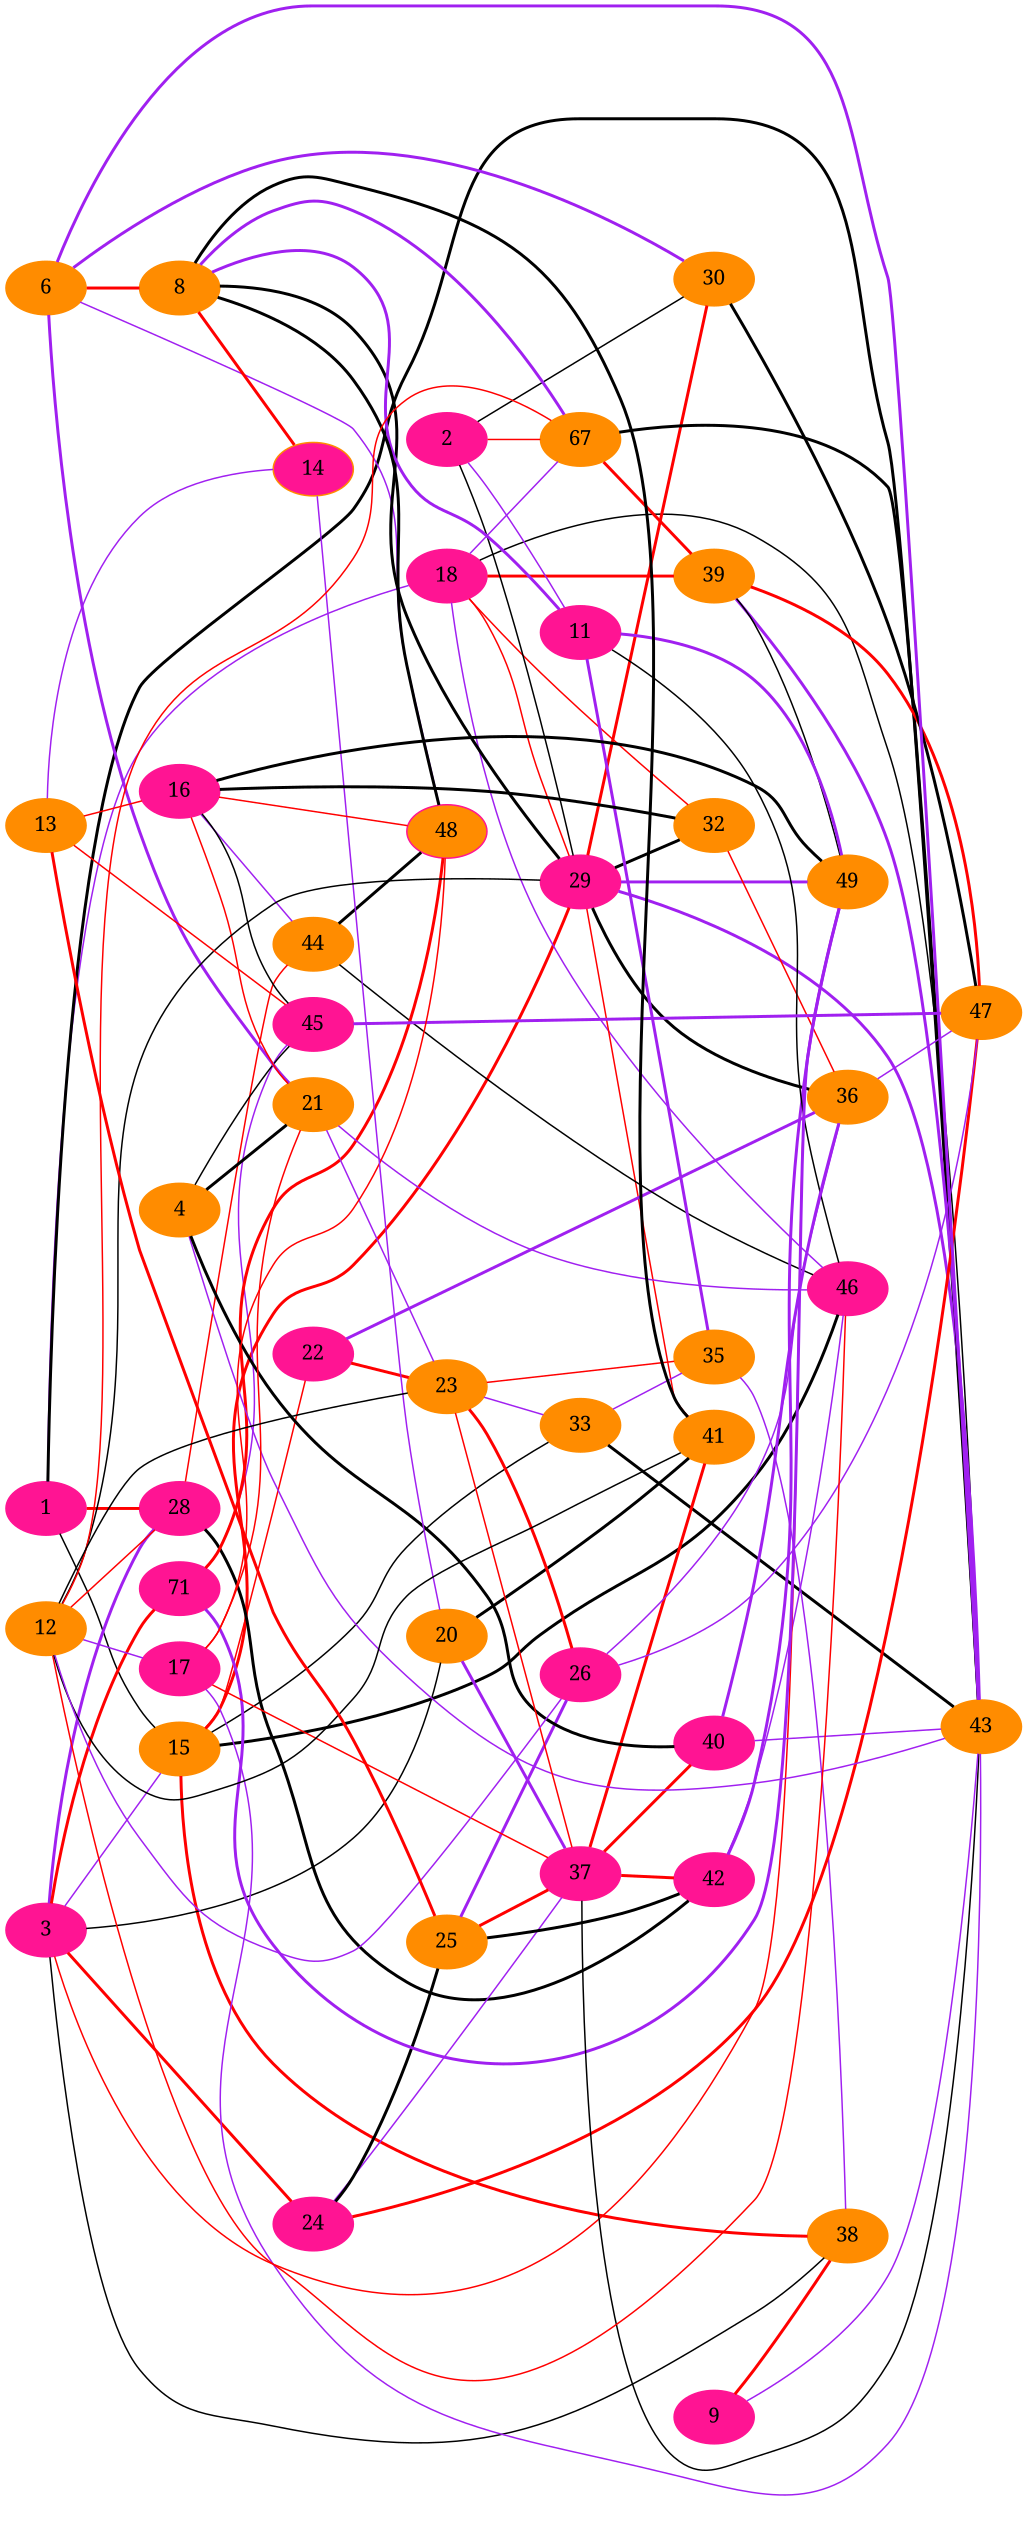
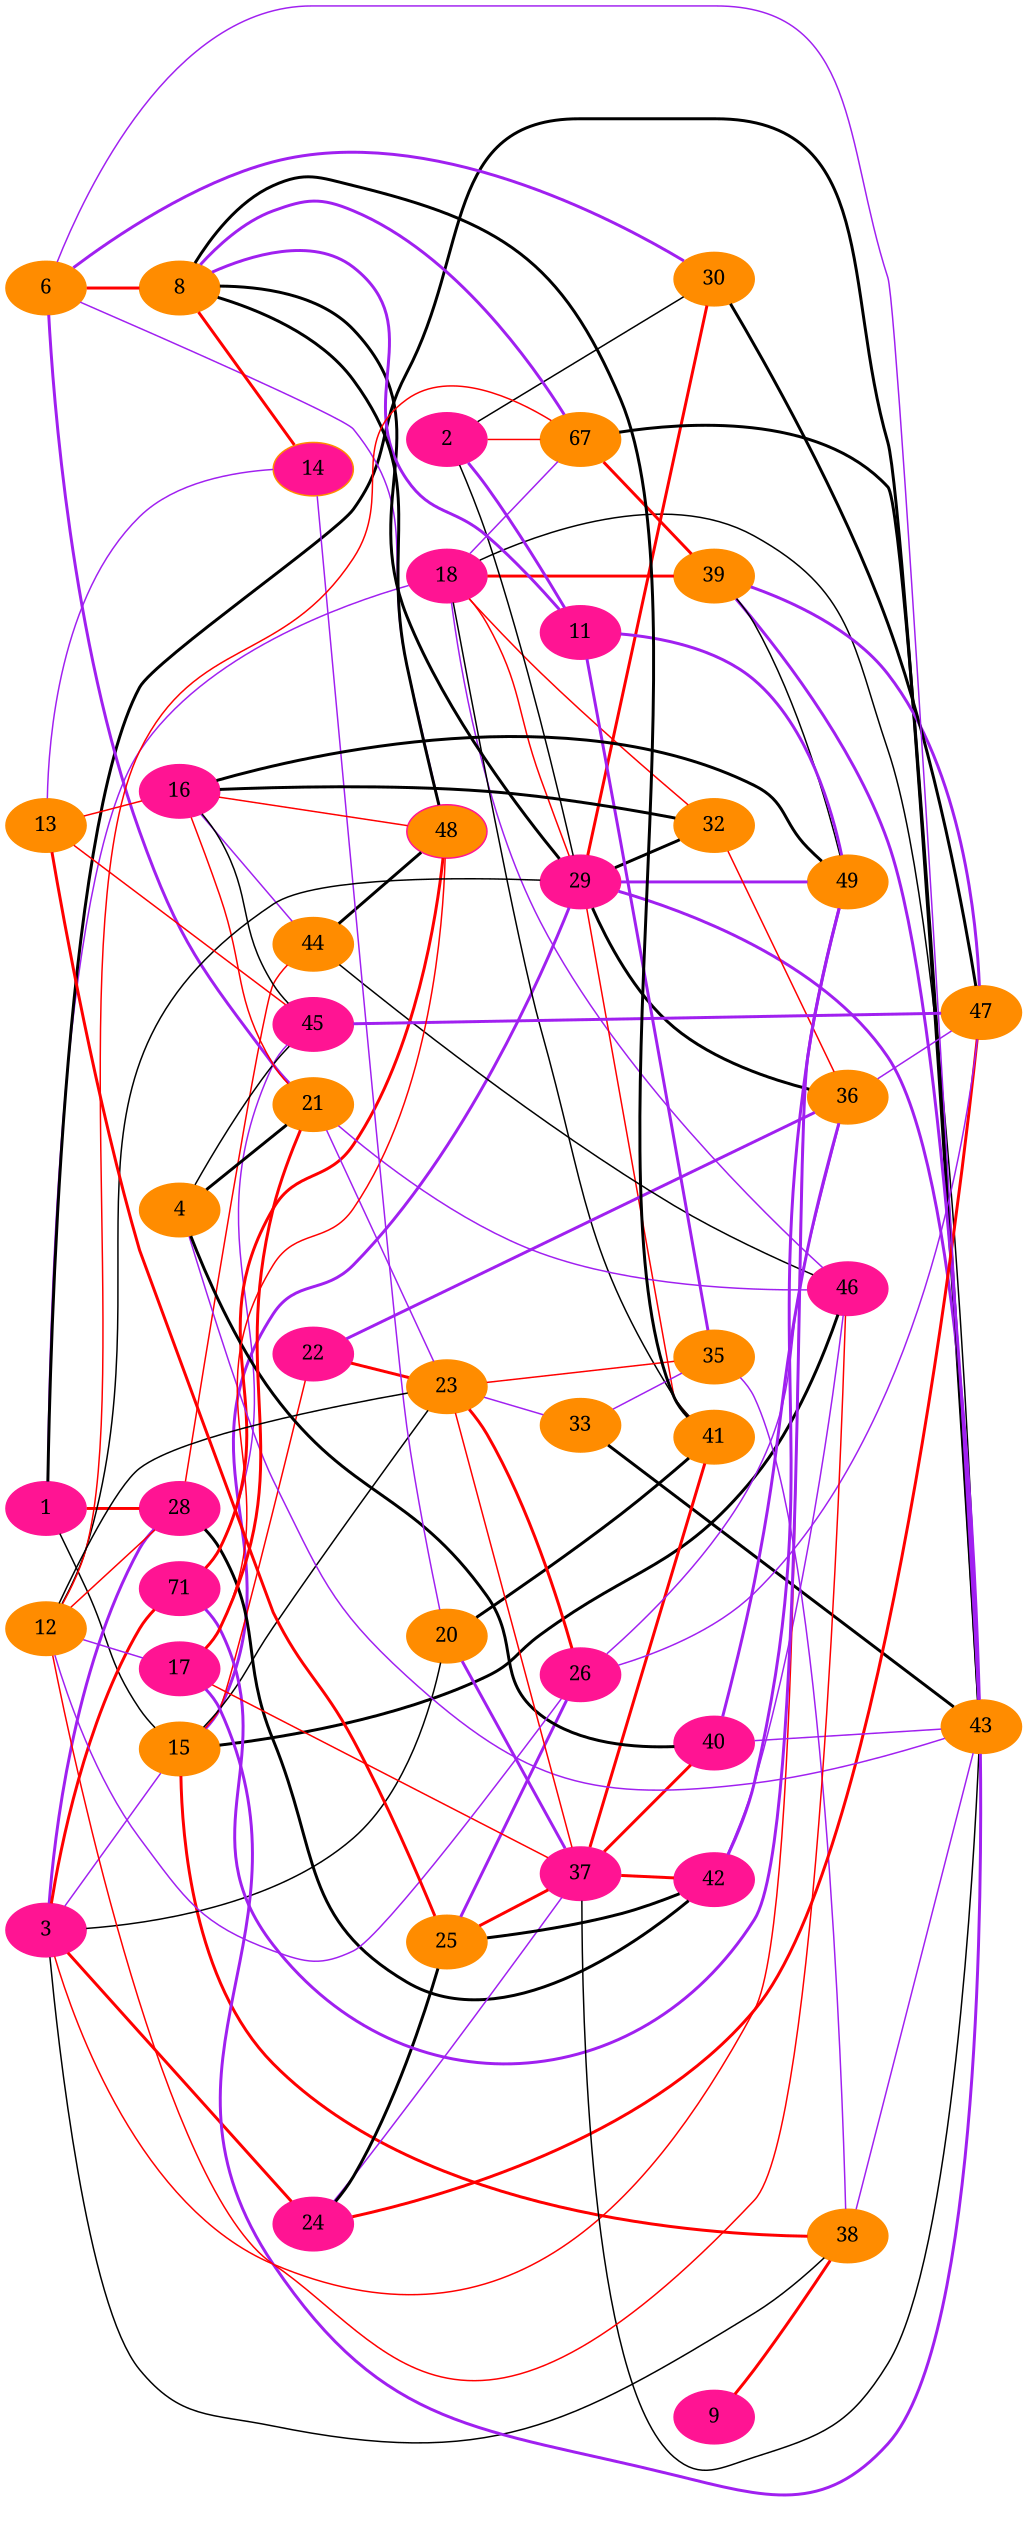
edge "6" -- "43": style bold -> solid
edge "2" -- "11": style solid -> bold
edge "39" -- "47": color red -> purple
edge "11" -- "46": removed
edge "29" -- "15": color red -> purple
edge "21" -- "17": style solid -> bold
edge "33" -- "15": now "23" -- "15"
edge "41" -- "12": now "41" -- "18"
edge "43" -- "9": now "43" -- "38"
edge "17" -- "43": style solid -> bold
